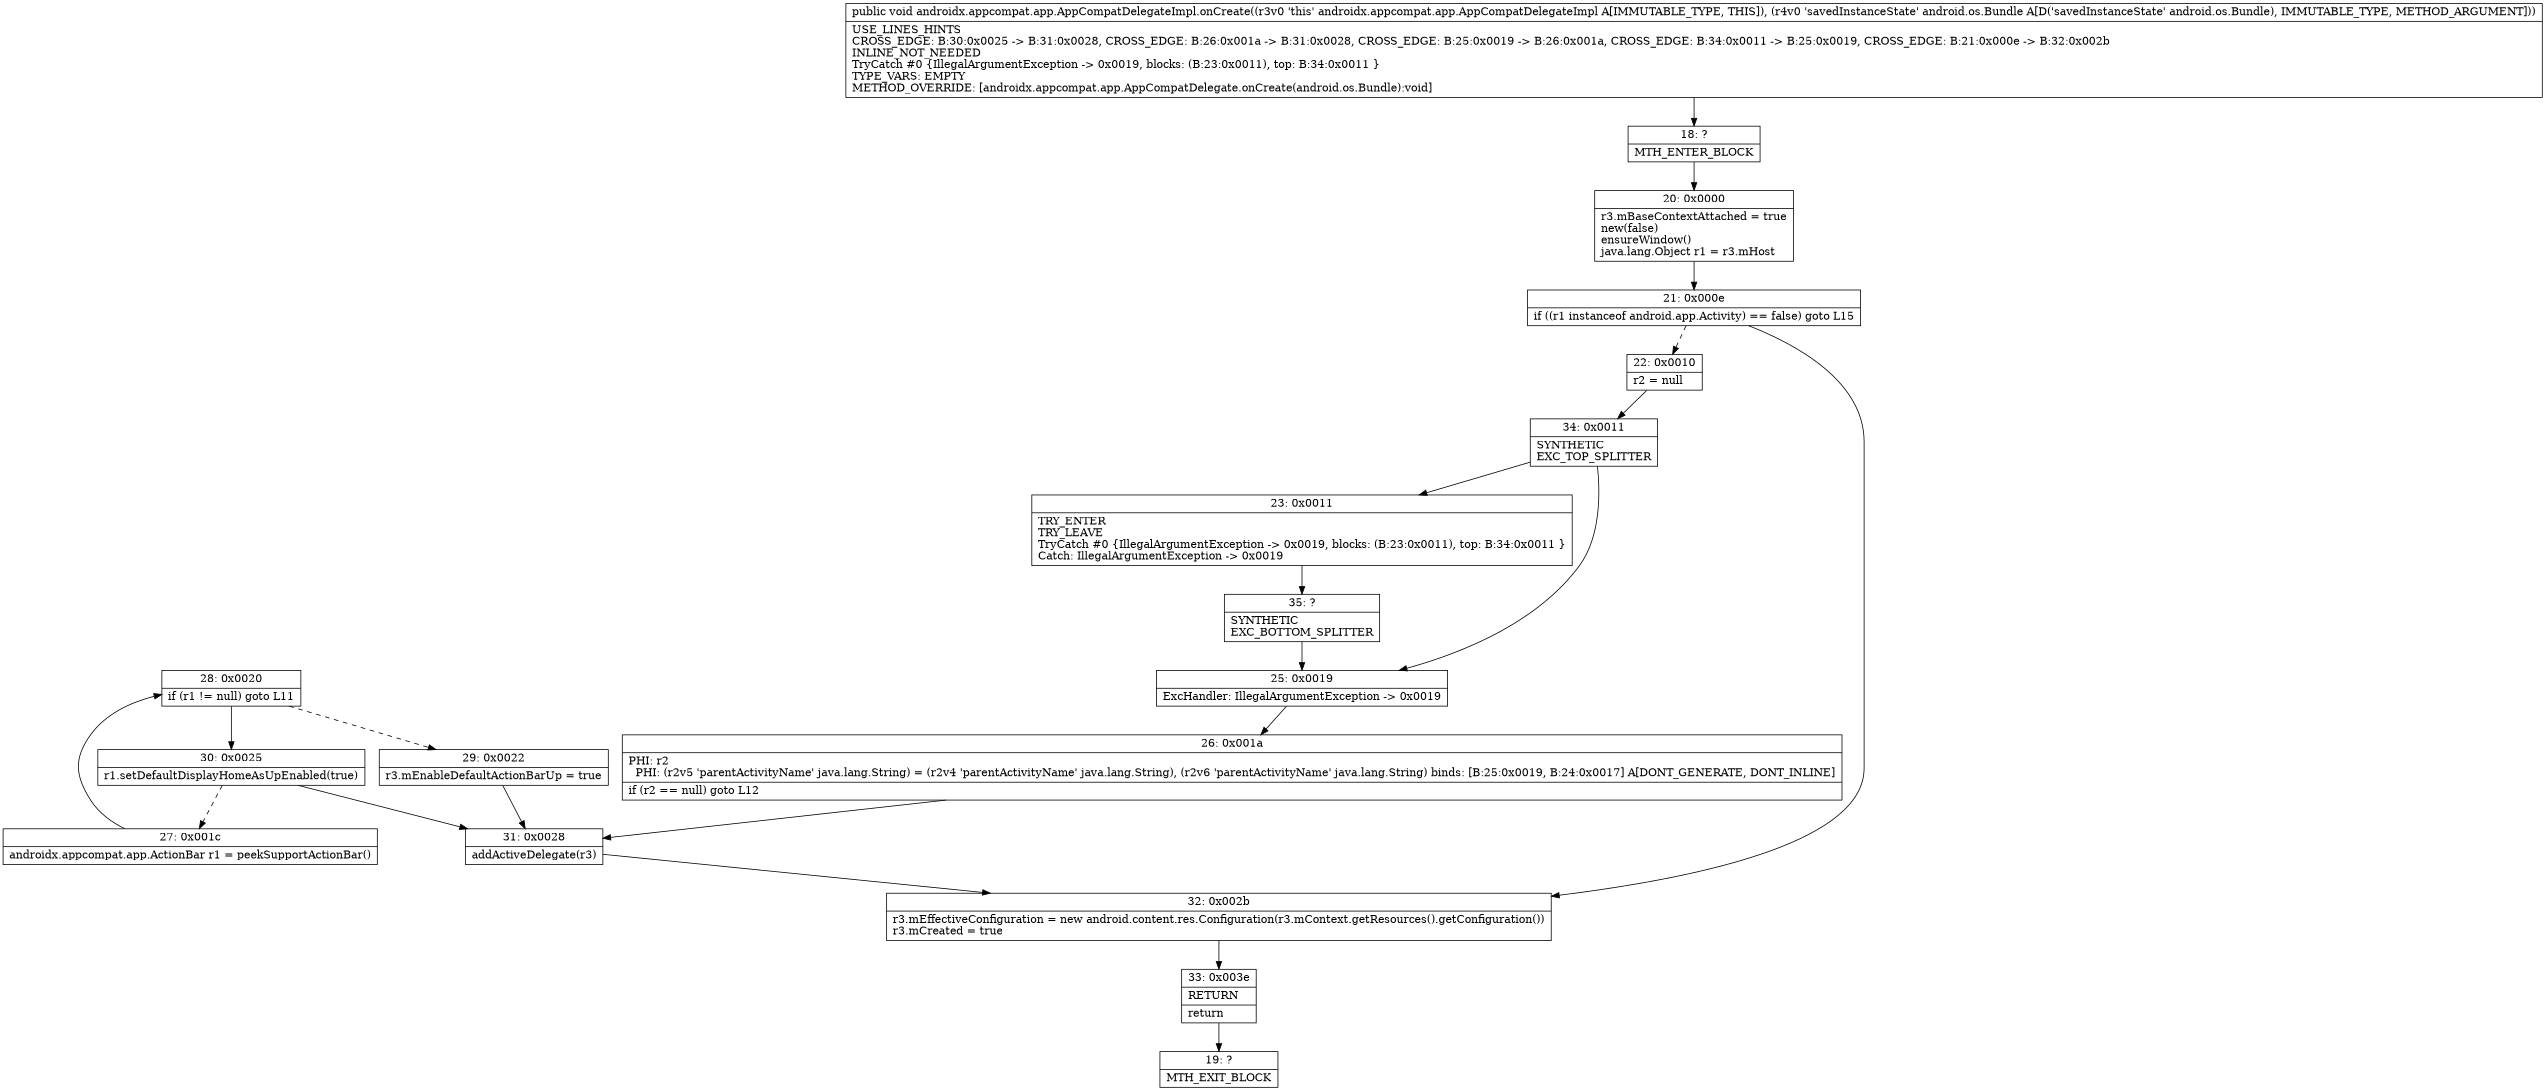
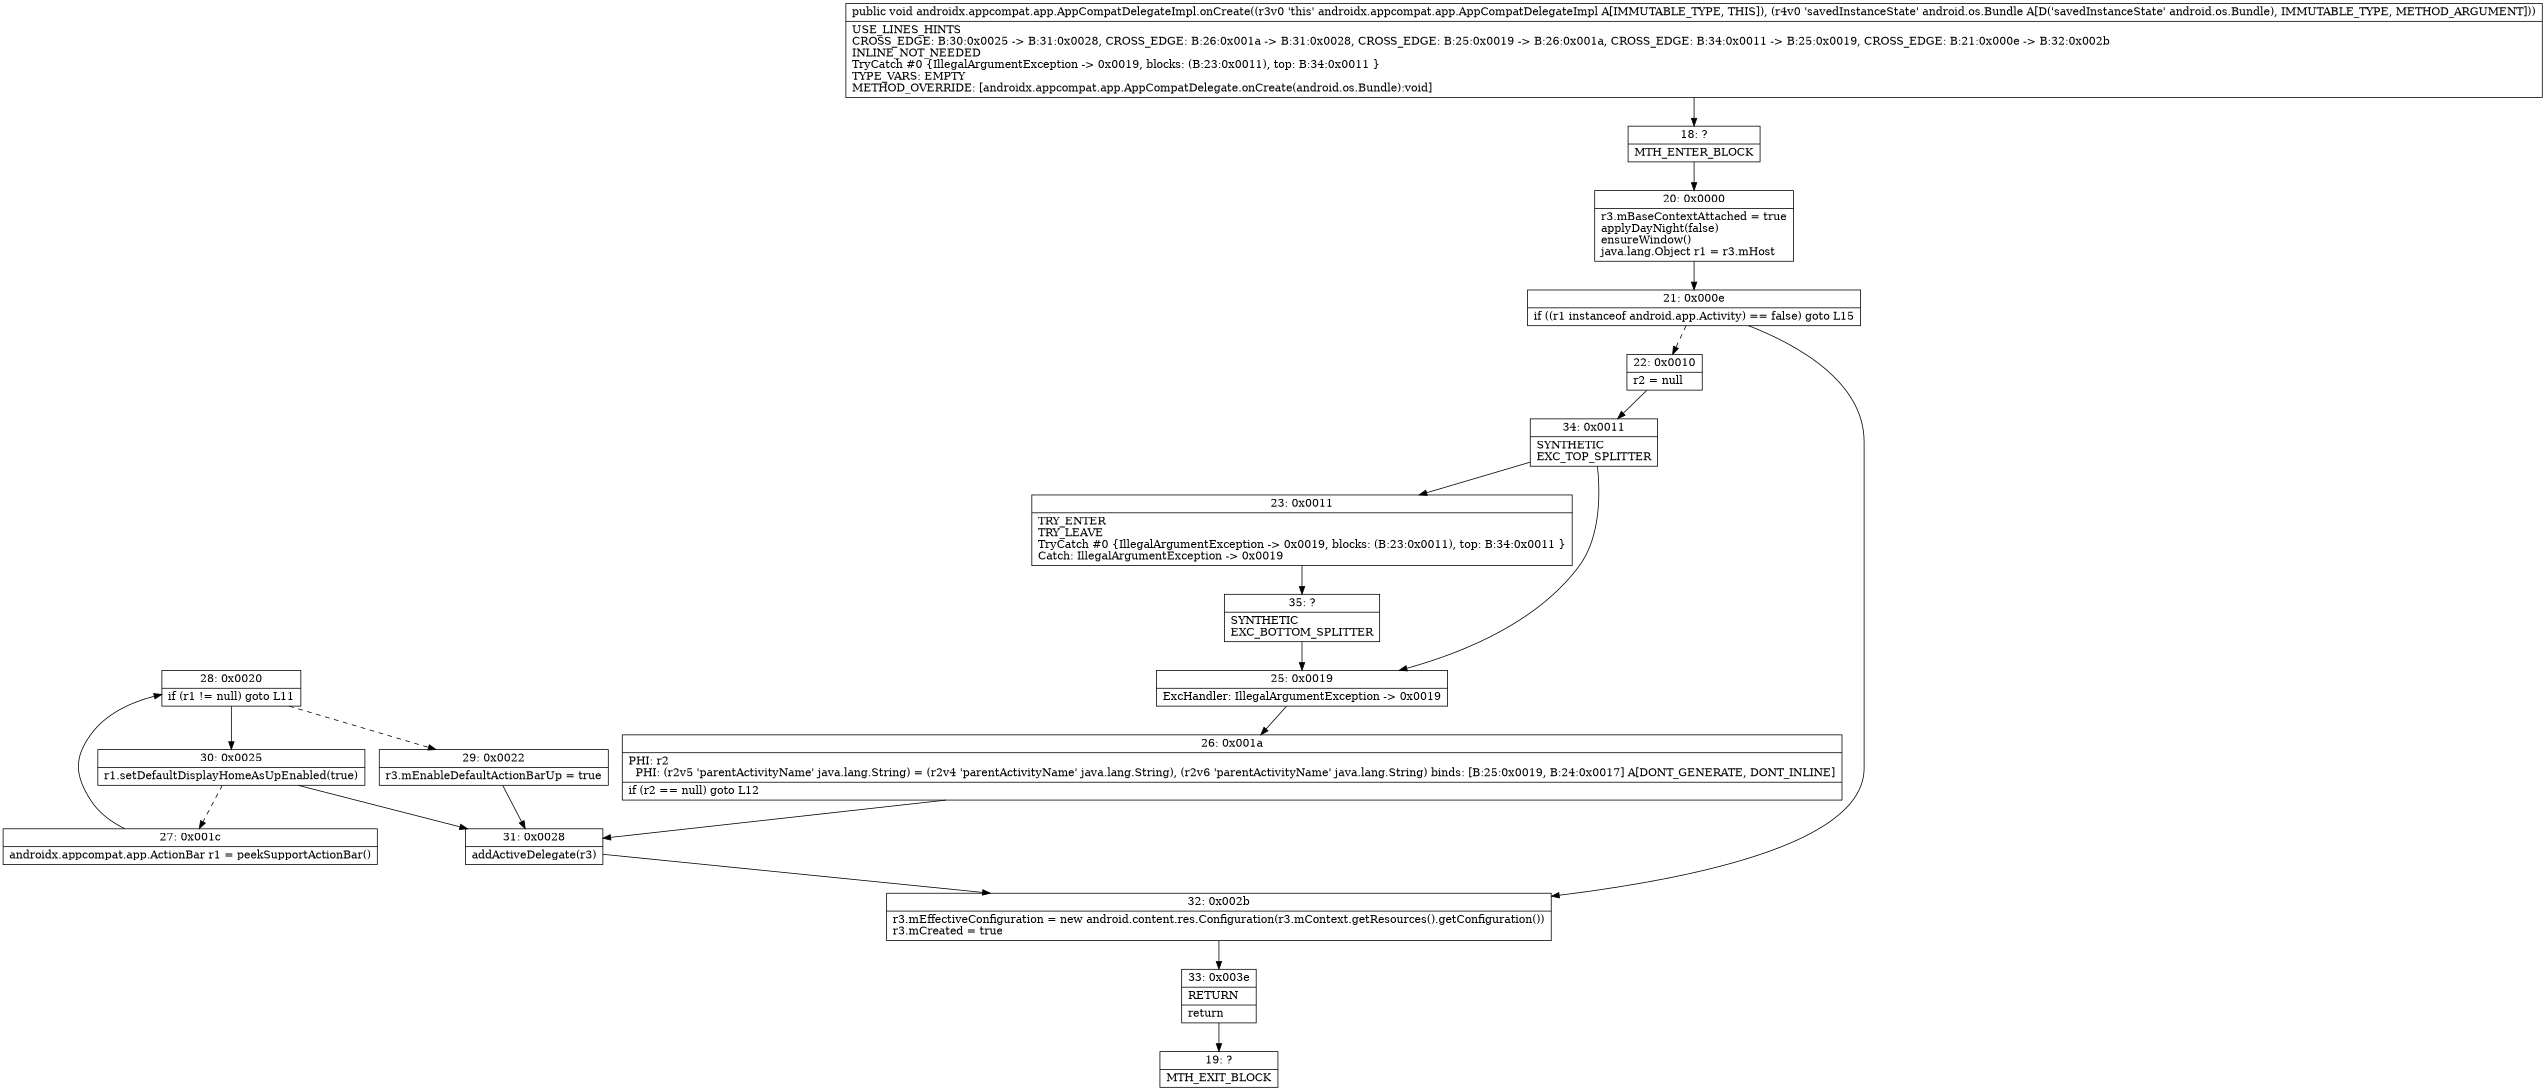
node "20: 0x0000": text "new(false)" -> "applyDayNight(false)"
